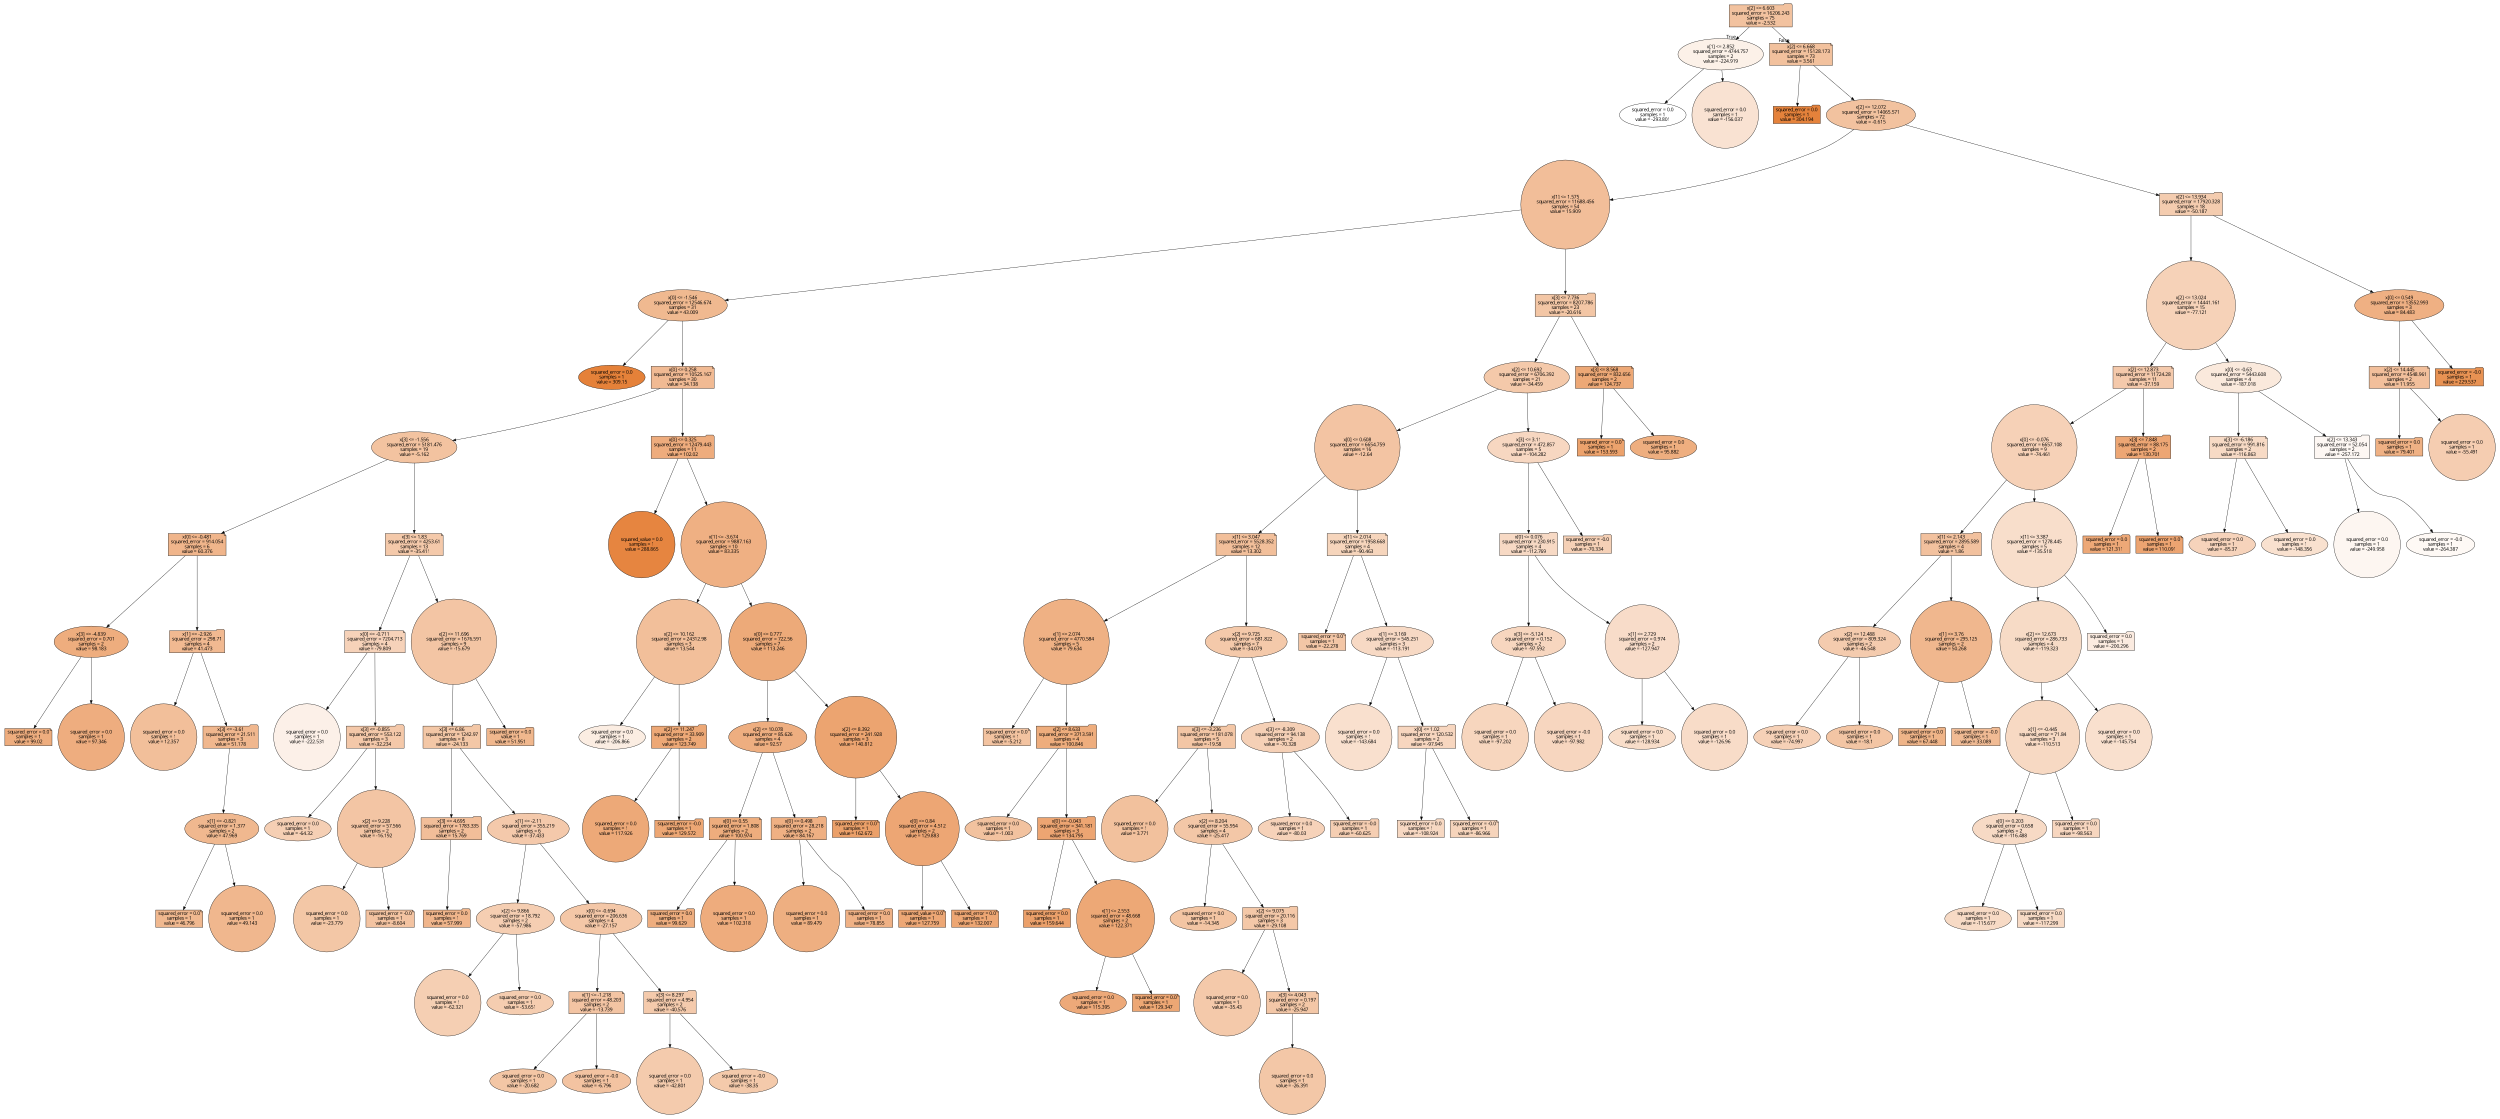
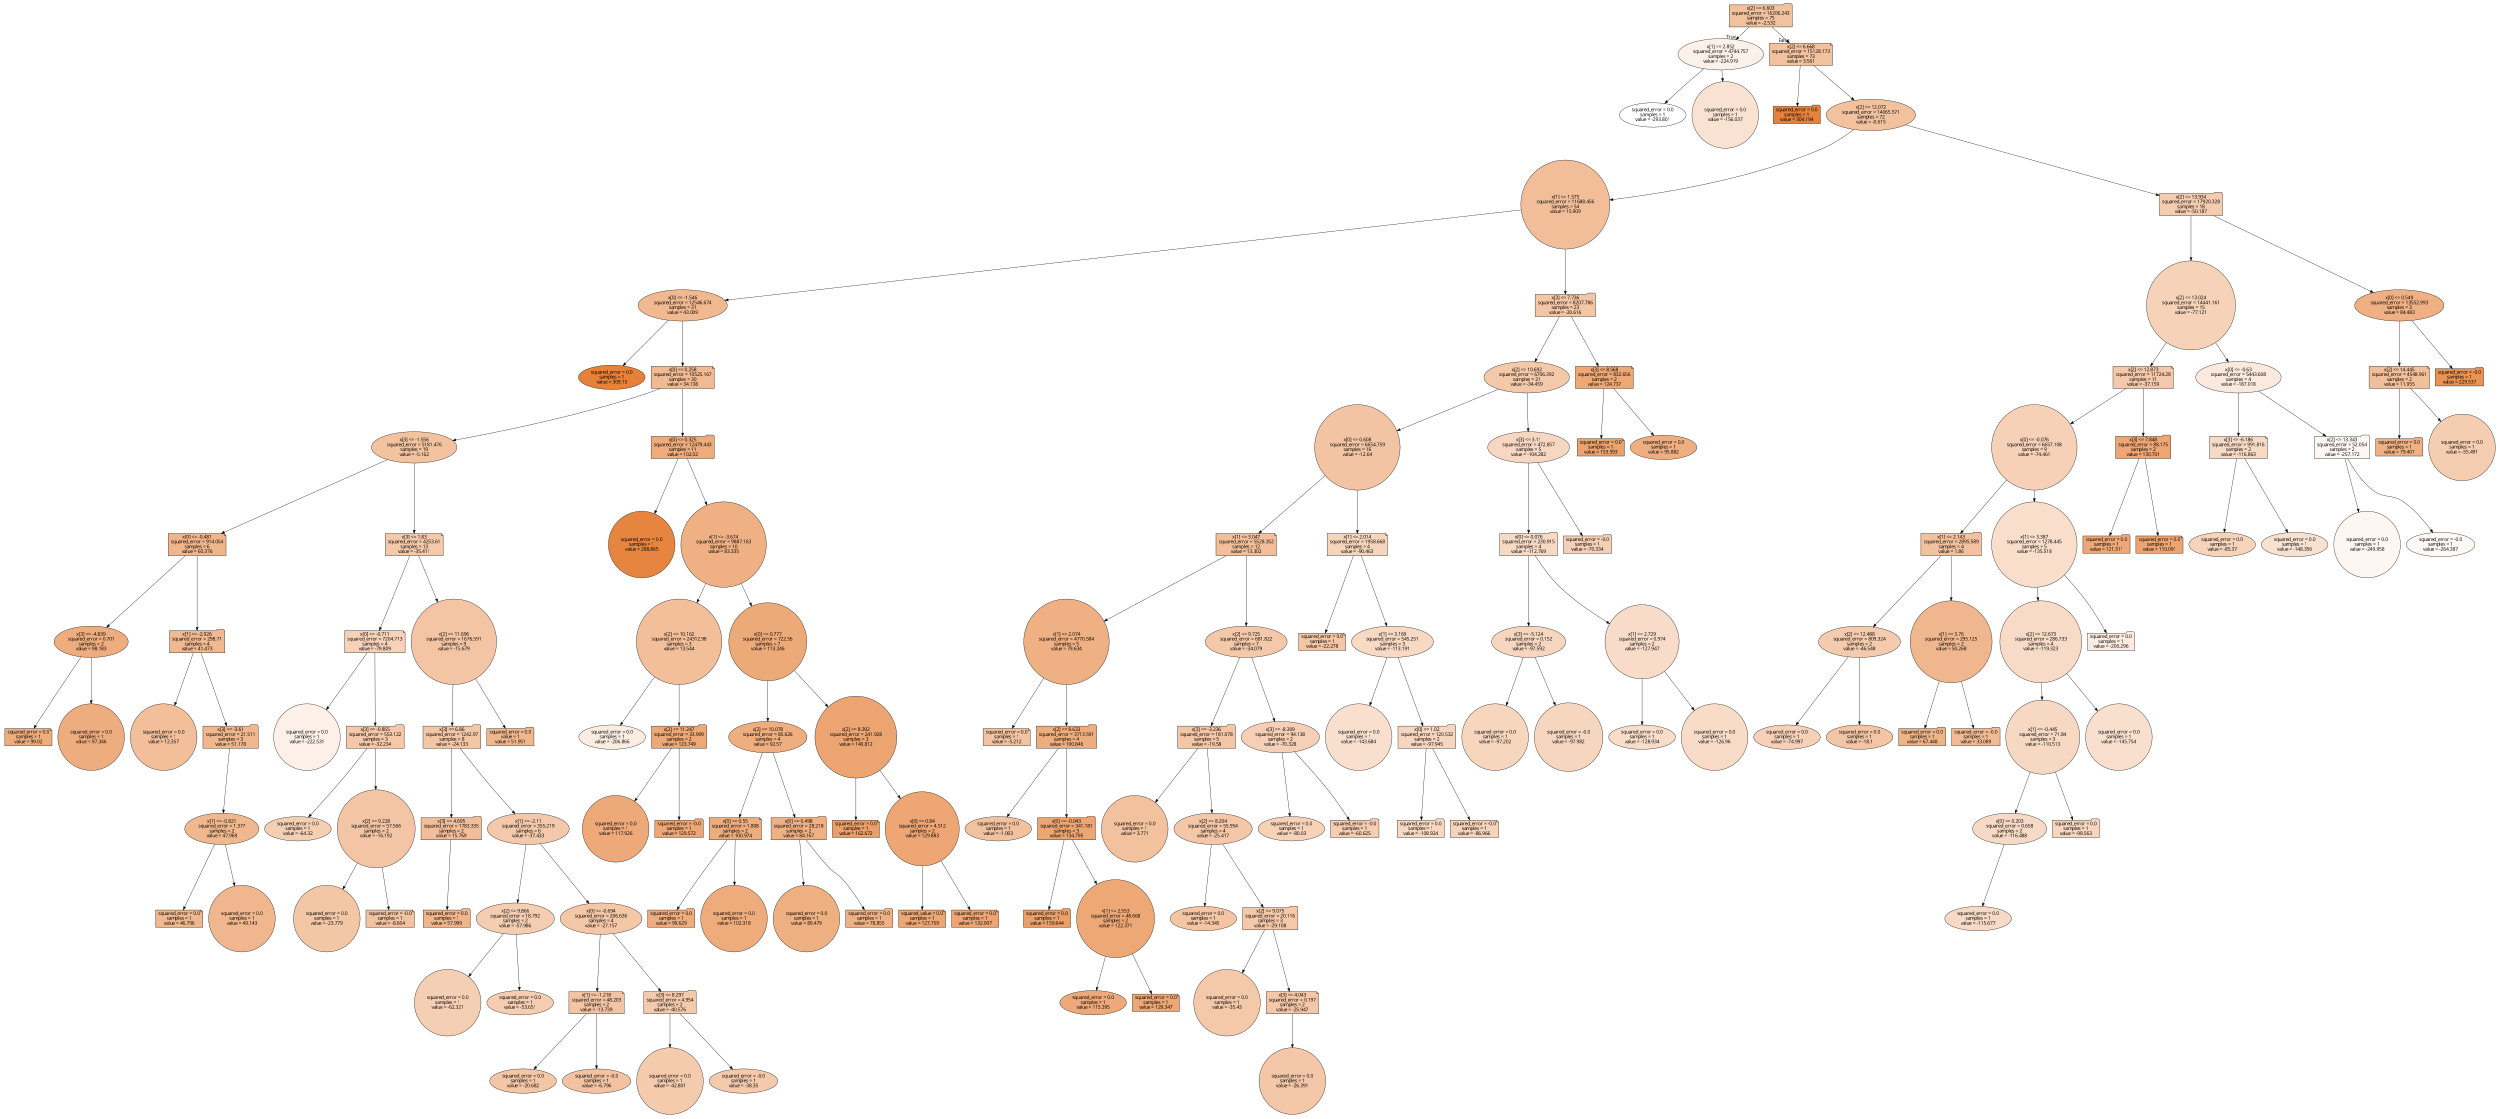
node "squared_value = 0.0 samples = 1 value = 288.865": label "squared_value = 0.0 samples = 1 value = 288.865" -> "squared_error = 0.0 samples = 1 value = 288.865"
node "squared_error = 0.0 samples = 1 value = -117.299": removed
